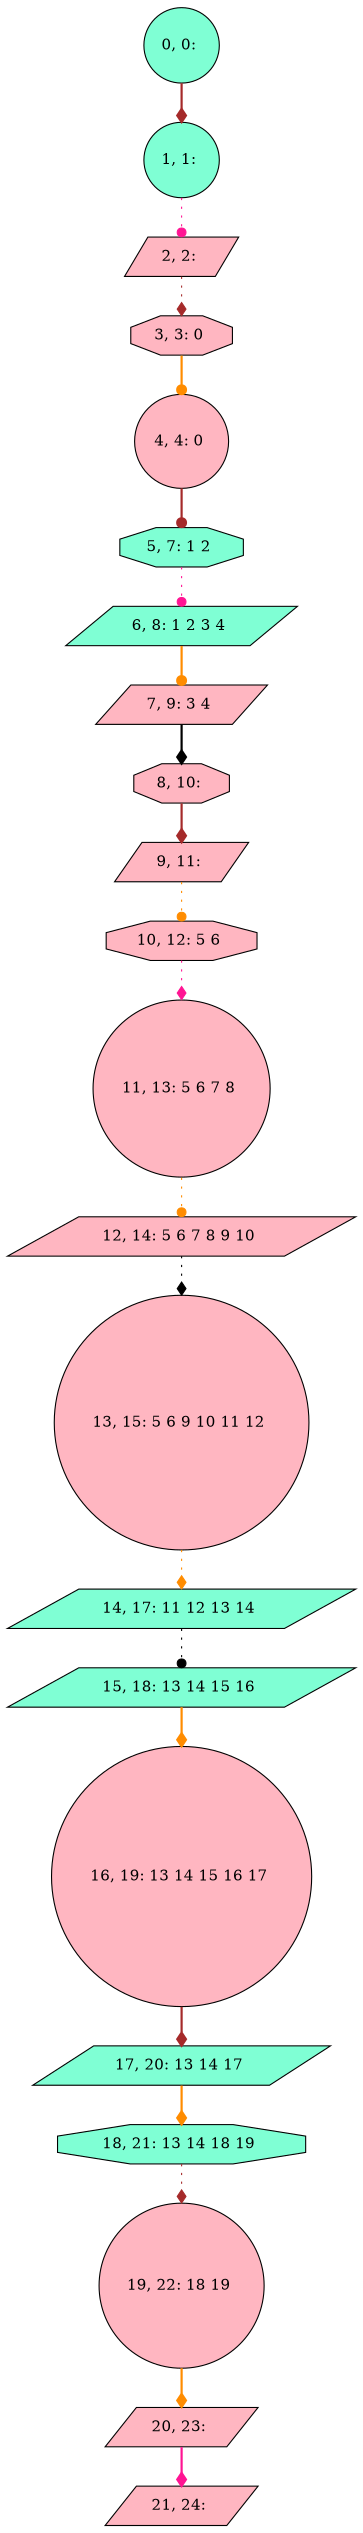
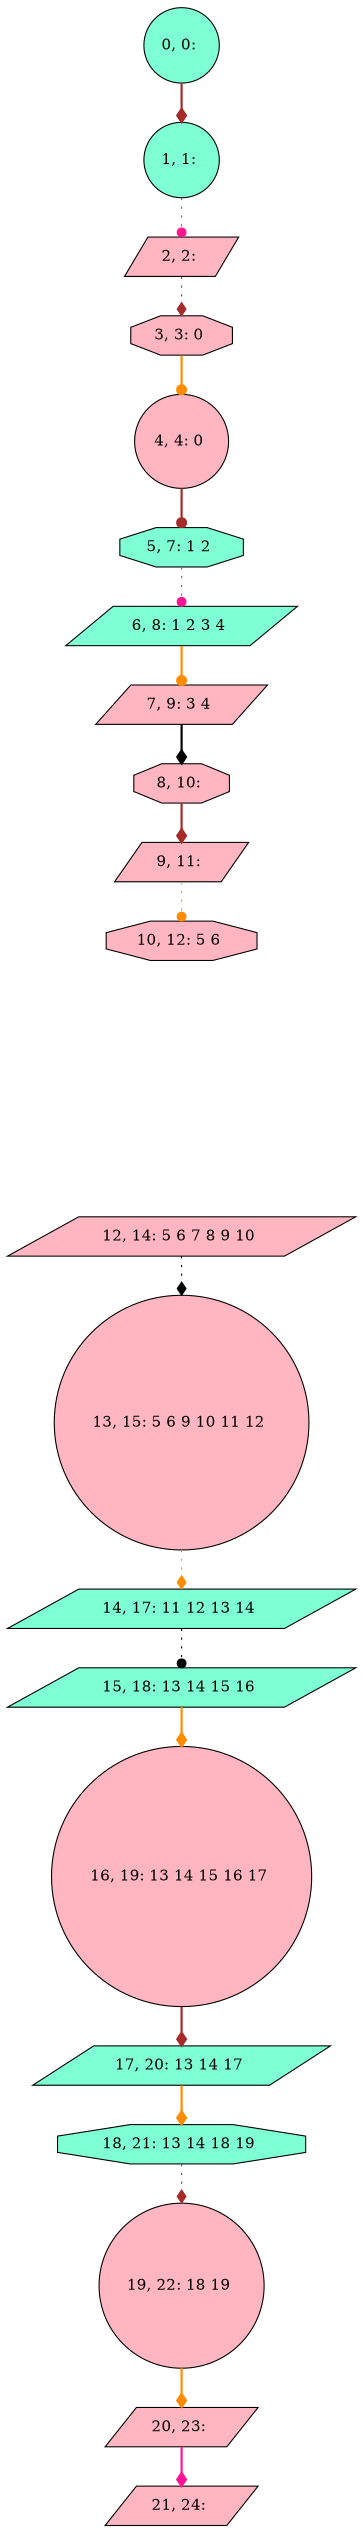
node "11, 13: 5 6 7 8": removed
